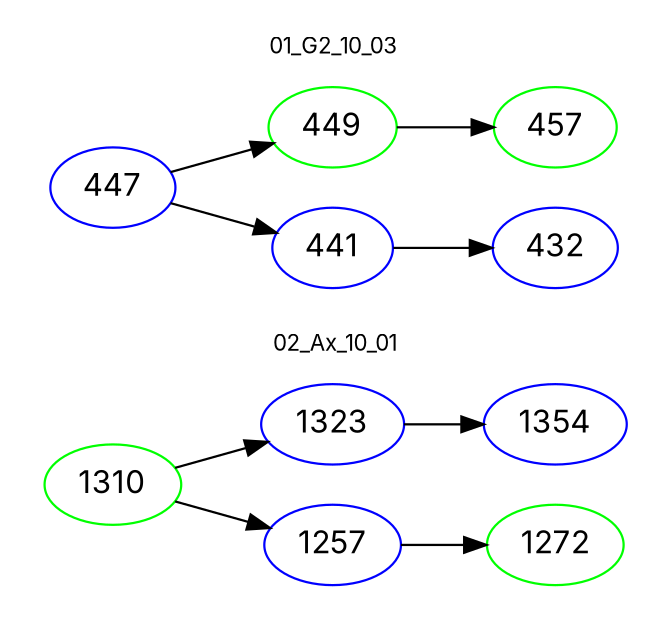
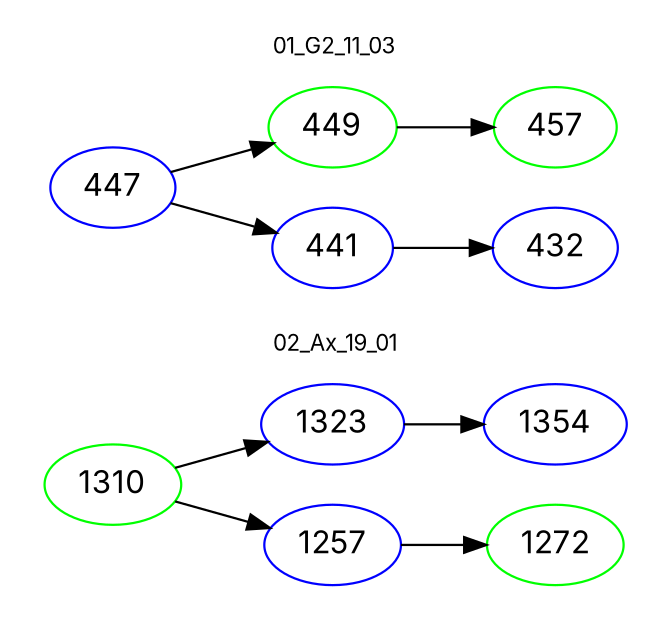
cluster "01_G2_10_03": label "01_G2_10_03" -> "01_G2_11_03"
cluster "02_Ax_10_01": label "02_Ax_10_01" -> "02_Ax_19_01"
